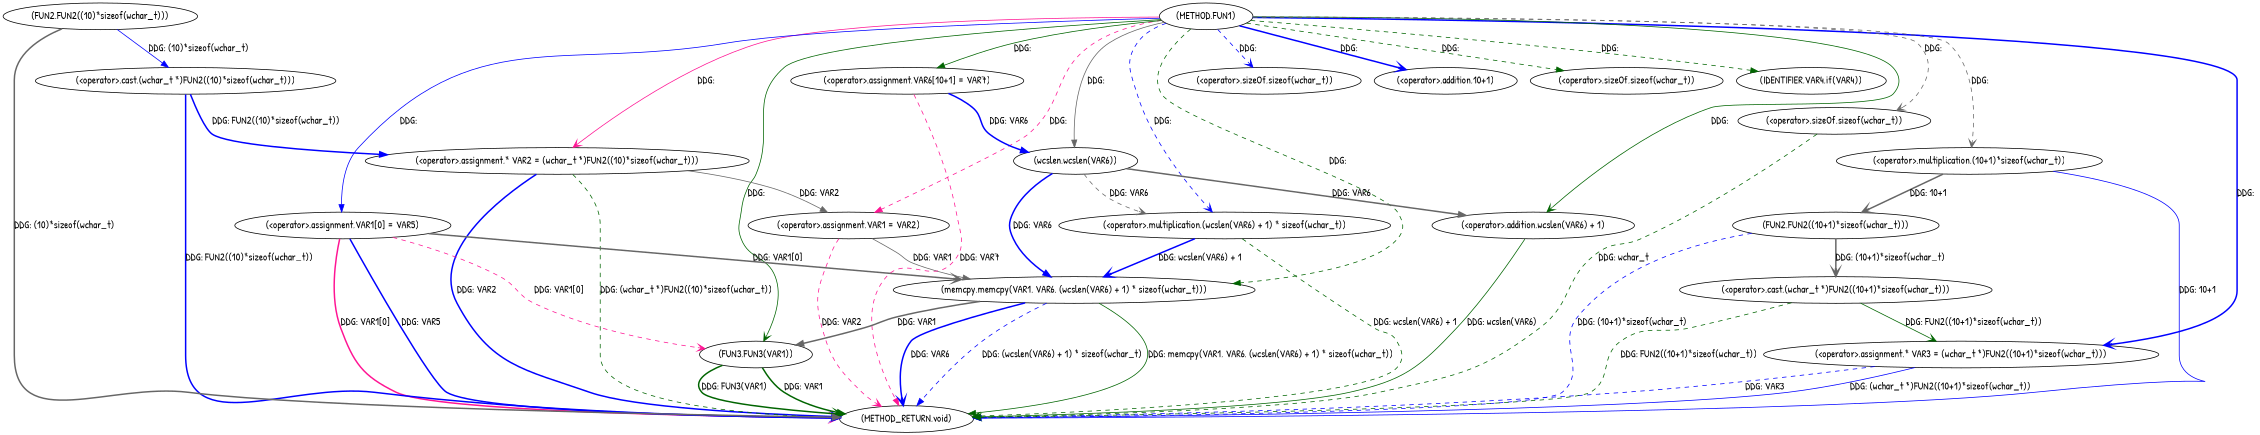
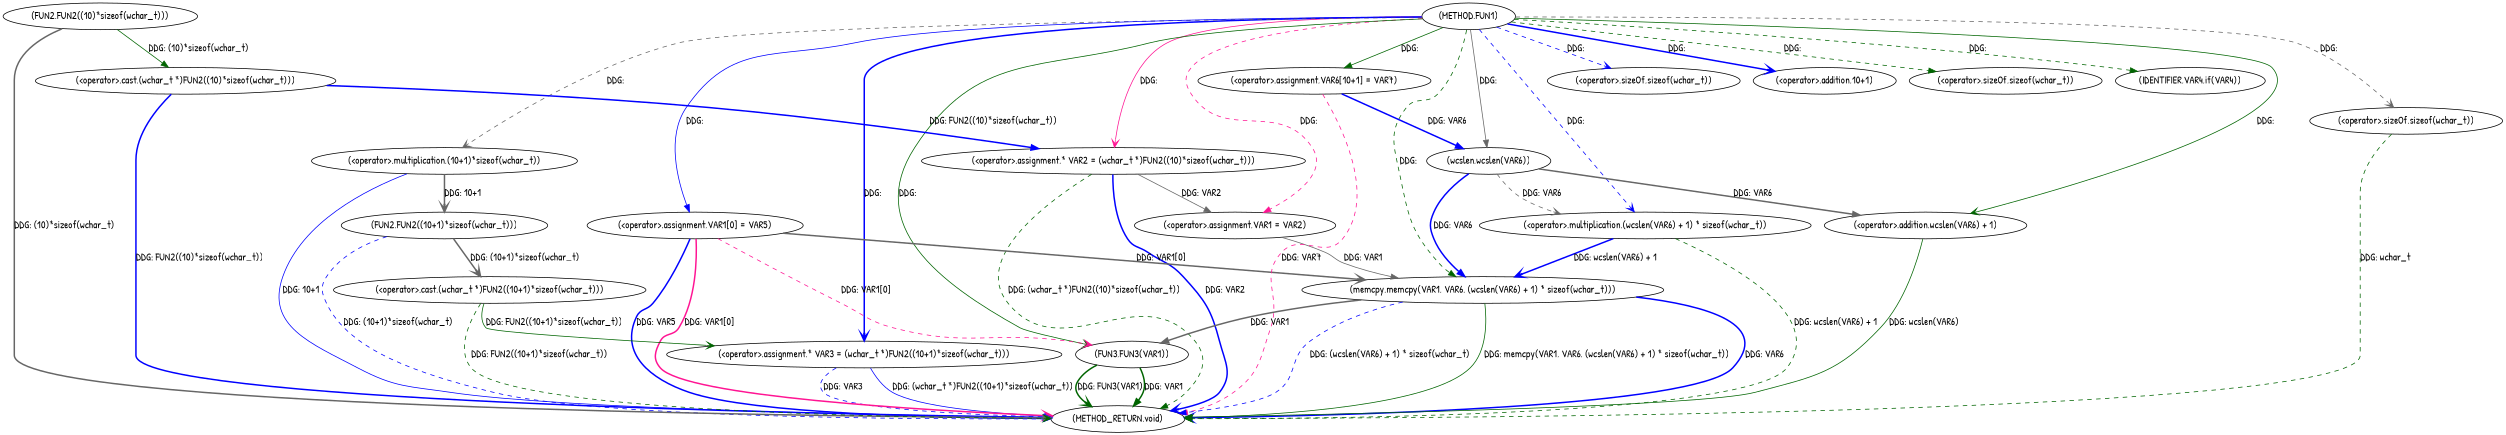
edge "(FUN2,FUN2((10)*sizeof(wchar_t)))" -> "(<operator>.cast,(wchar_t *)FUN2((10)*sizeof(wchar_t)))": color blue -> darkgreen
edge "(<operator>.assignment,VAR1 = VAR2)" -> "(METHOD_RETURN,void)": removed, label "DDG: VAR2"
edge "(<operator>.cast,(wchar_t *)FUN2((10+1)*sizeof(wchar_t)))" -> "(METHOD_RETURN,void)": arrowhead normal -> vee
